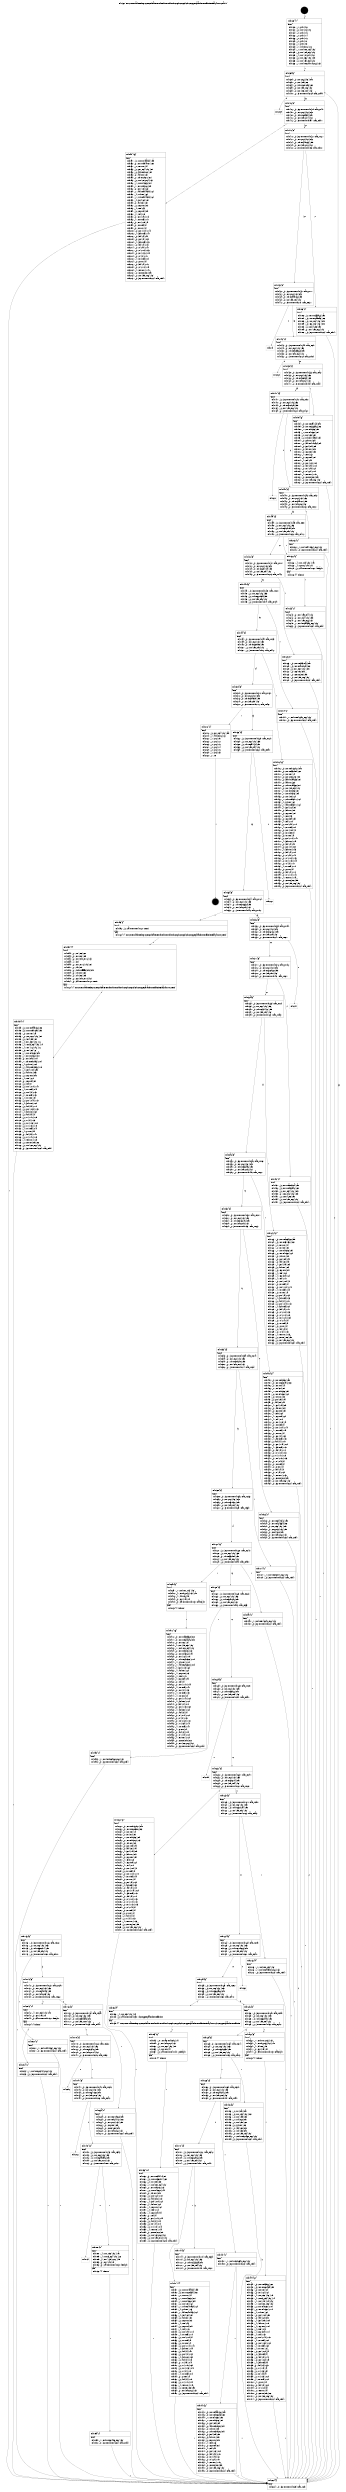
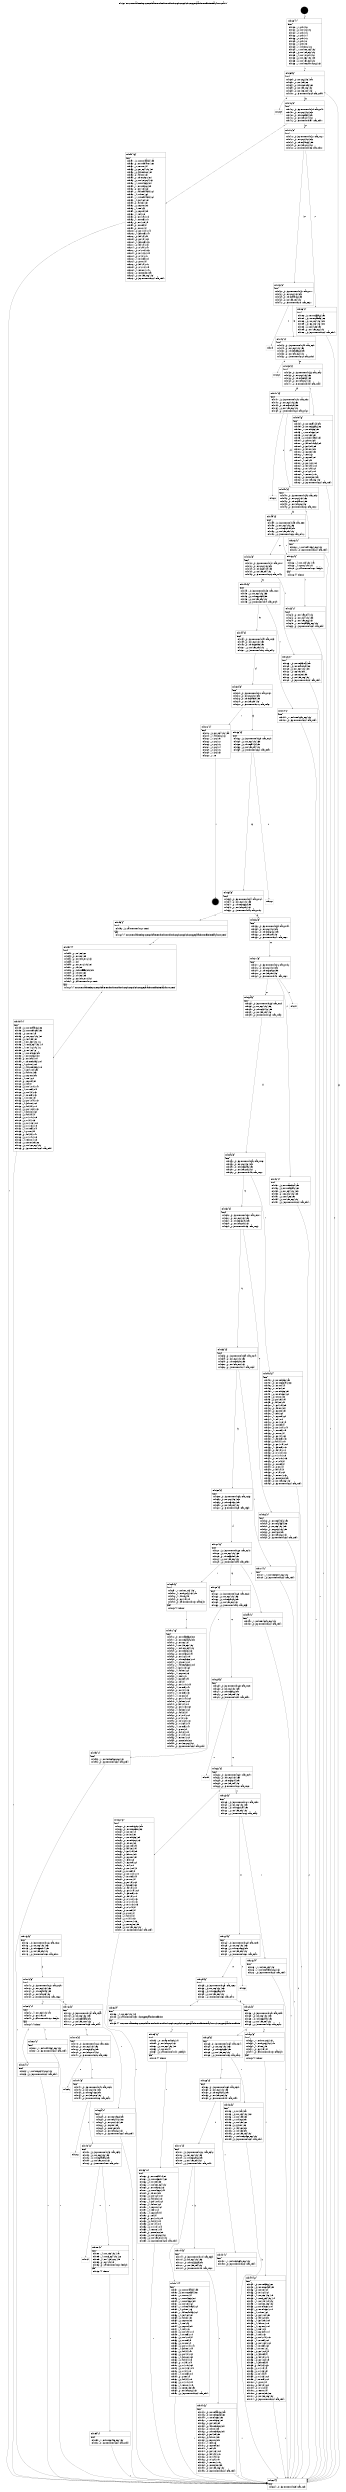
edge "0x401477 [25]" -> "0x401490 [25]": label " 8" -> " 29"
node "0x401d06 [165]": removed
edge "0x401558 [25]" -> "0x402241": now "0x401571 [25]" -> "0x402241"
node "0x401875 [134]": removed
edge "0x401733 [25]" -> "0x401ec0 [12]": now "0x402048 [12]" -> "0x401ec0 [12]"
edge "0x401db7 [12]" -> "0x401b40 [88]": now "0x40171a [25]" -> "0x401b40 [88]"
